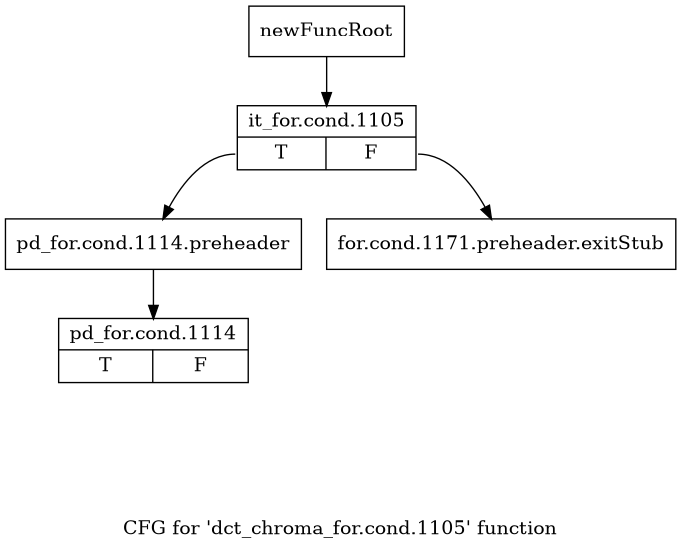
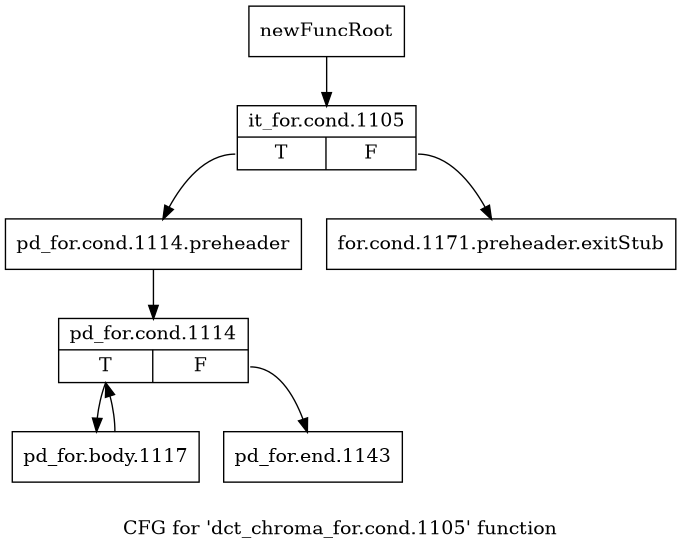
node "pd_for.body.1117": added
node "pd_for.end.1143": added
